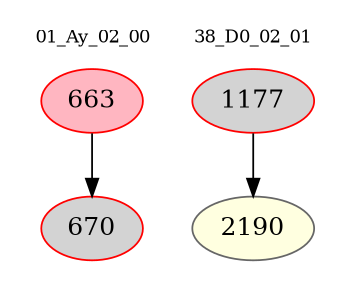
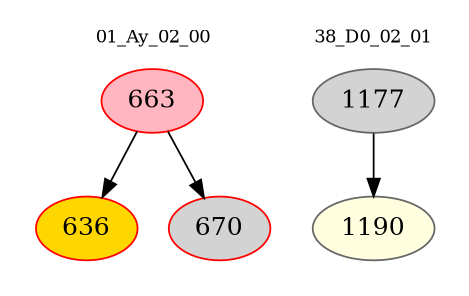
node "1177": color red -> gray40
node "636": added
node "2190": label "2190" -> "1190"
